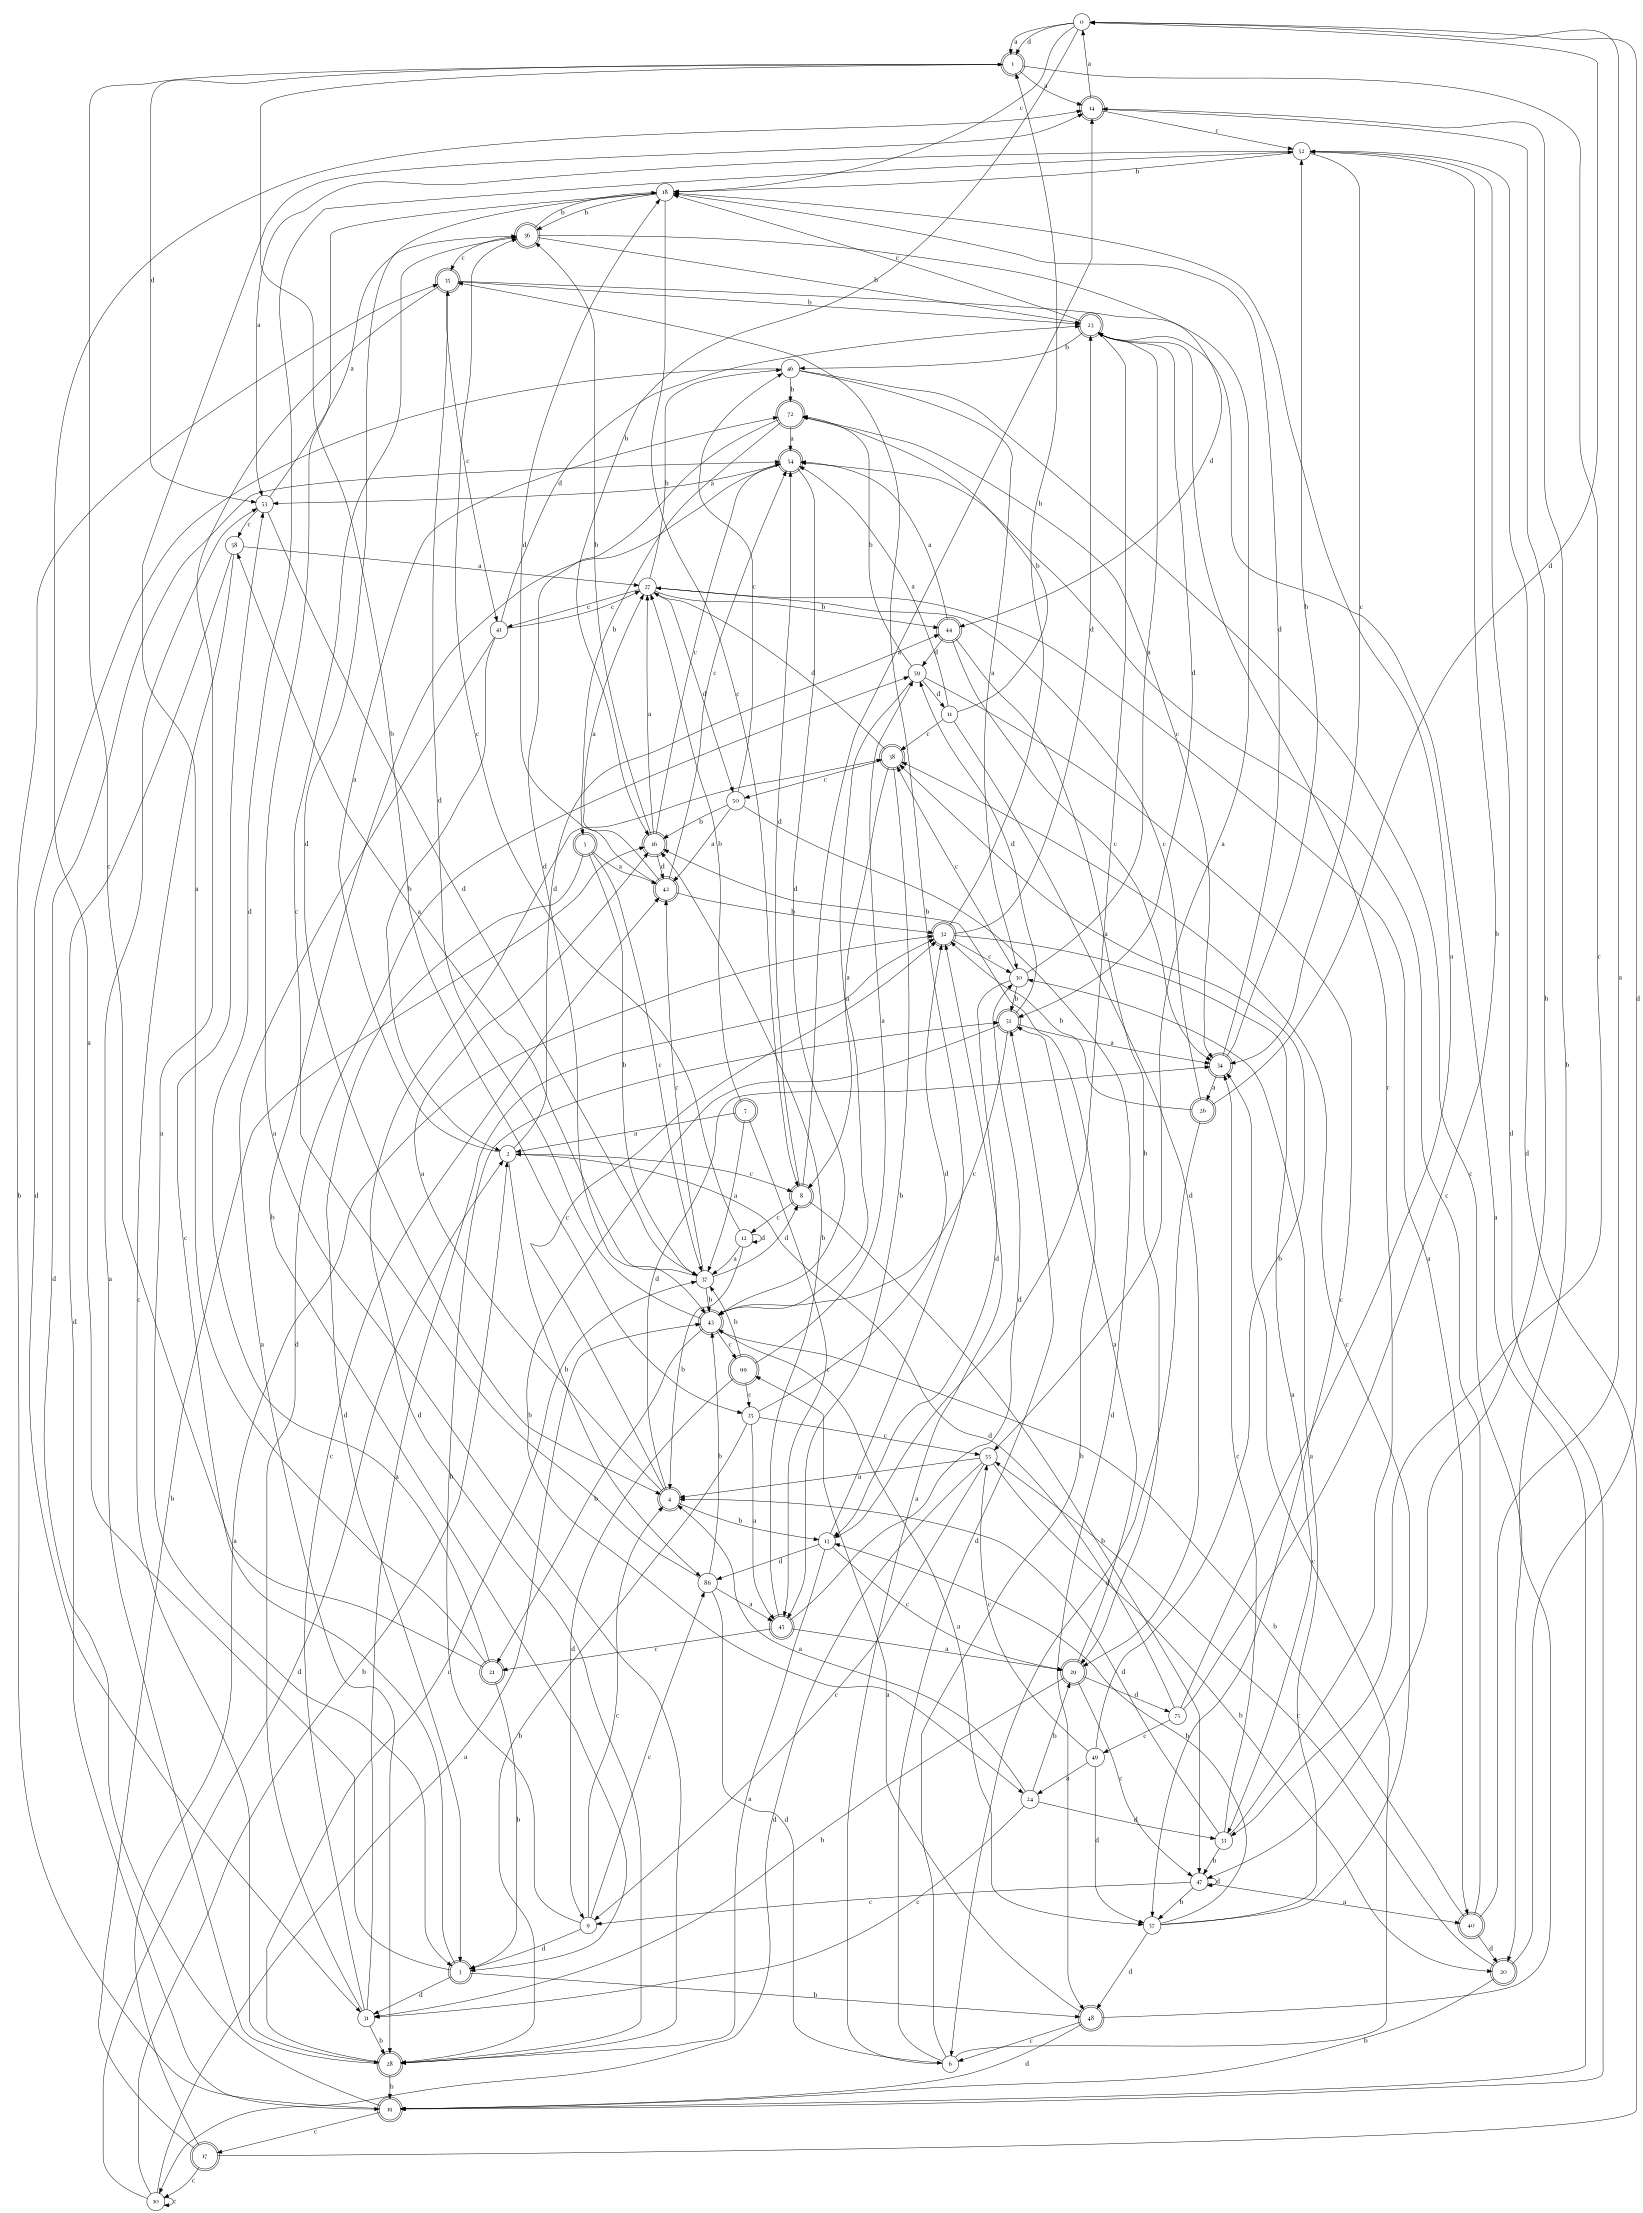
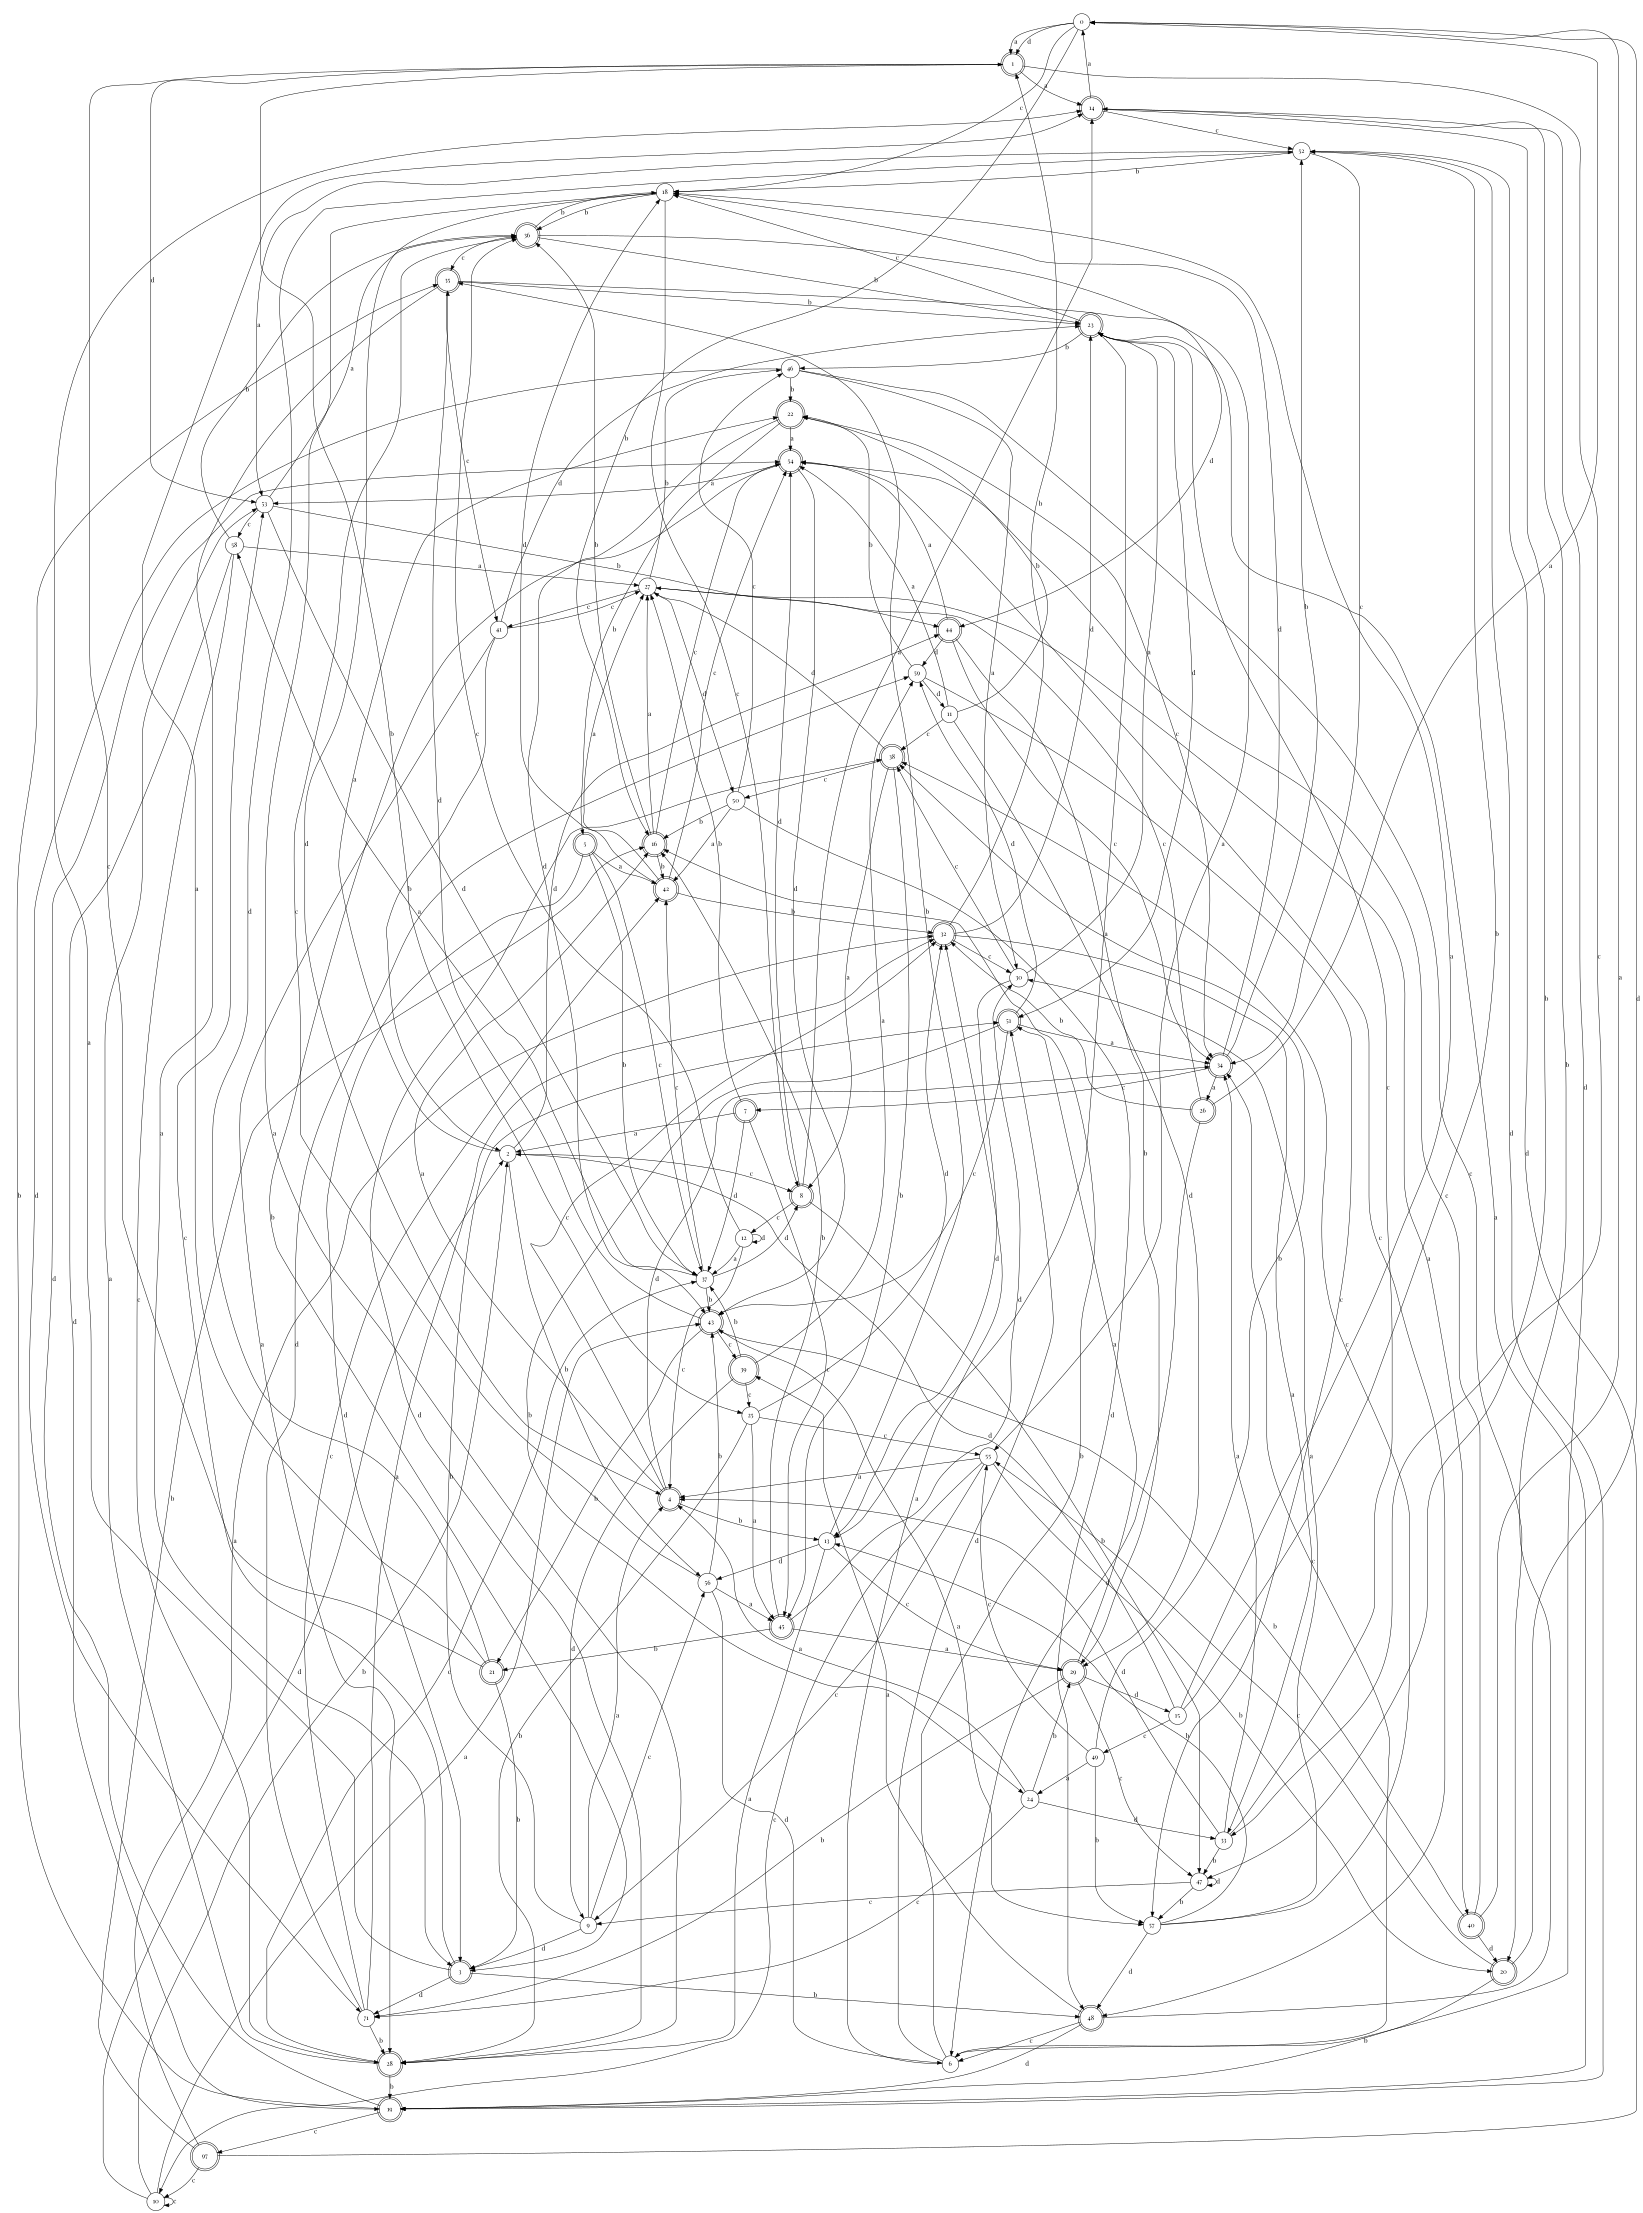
edge "58" -> "36": added, label "b"
node "72": label "72" -> "22"
edge "26" -> "0": label "d" -> "a"
edge "27" -> "44": now "53" -> "44"
edge "16" -> "42": label "d" -> "b"
edge "30" -> "51": removed, label "b"
edge "59" -> "43": removed, label "a"
edge "34" -> "7": added, label "c"
edge "14" -> "6": added, label "d"
edge "7" -> "37": label "a" -> "d"
edge "54" -> "48": added, label "c"
edge "12" -> "4": label "b" -> "c"
node "99": label "99" -> "39"
edge "33" -> "34": label "c" -> "a"
node "86": label "86" -> "56"
edge "45" -> "21": label "c" -> "b"
edge "9" -> "4": label "c" -> "a"
node "75": label "75" -> "15"
edge "55" -> "10": label "d" -> "c"
edge "49" -> "57": label "d" -> "b"
edge "47" -> "40": removed, label "a"
node "31": label "31" -> "71"
node "17": label "17" -> "97"
